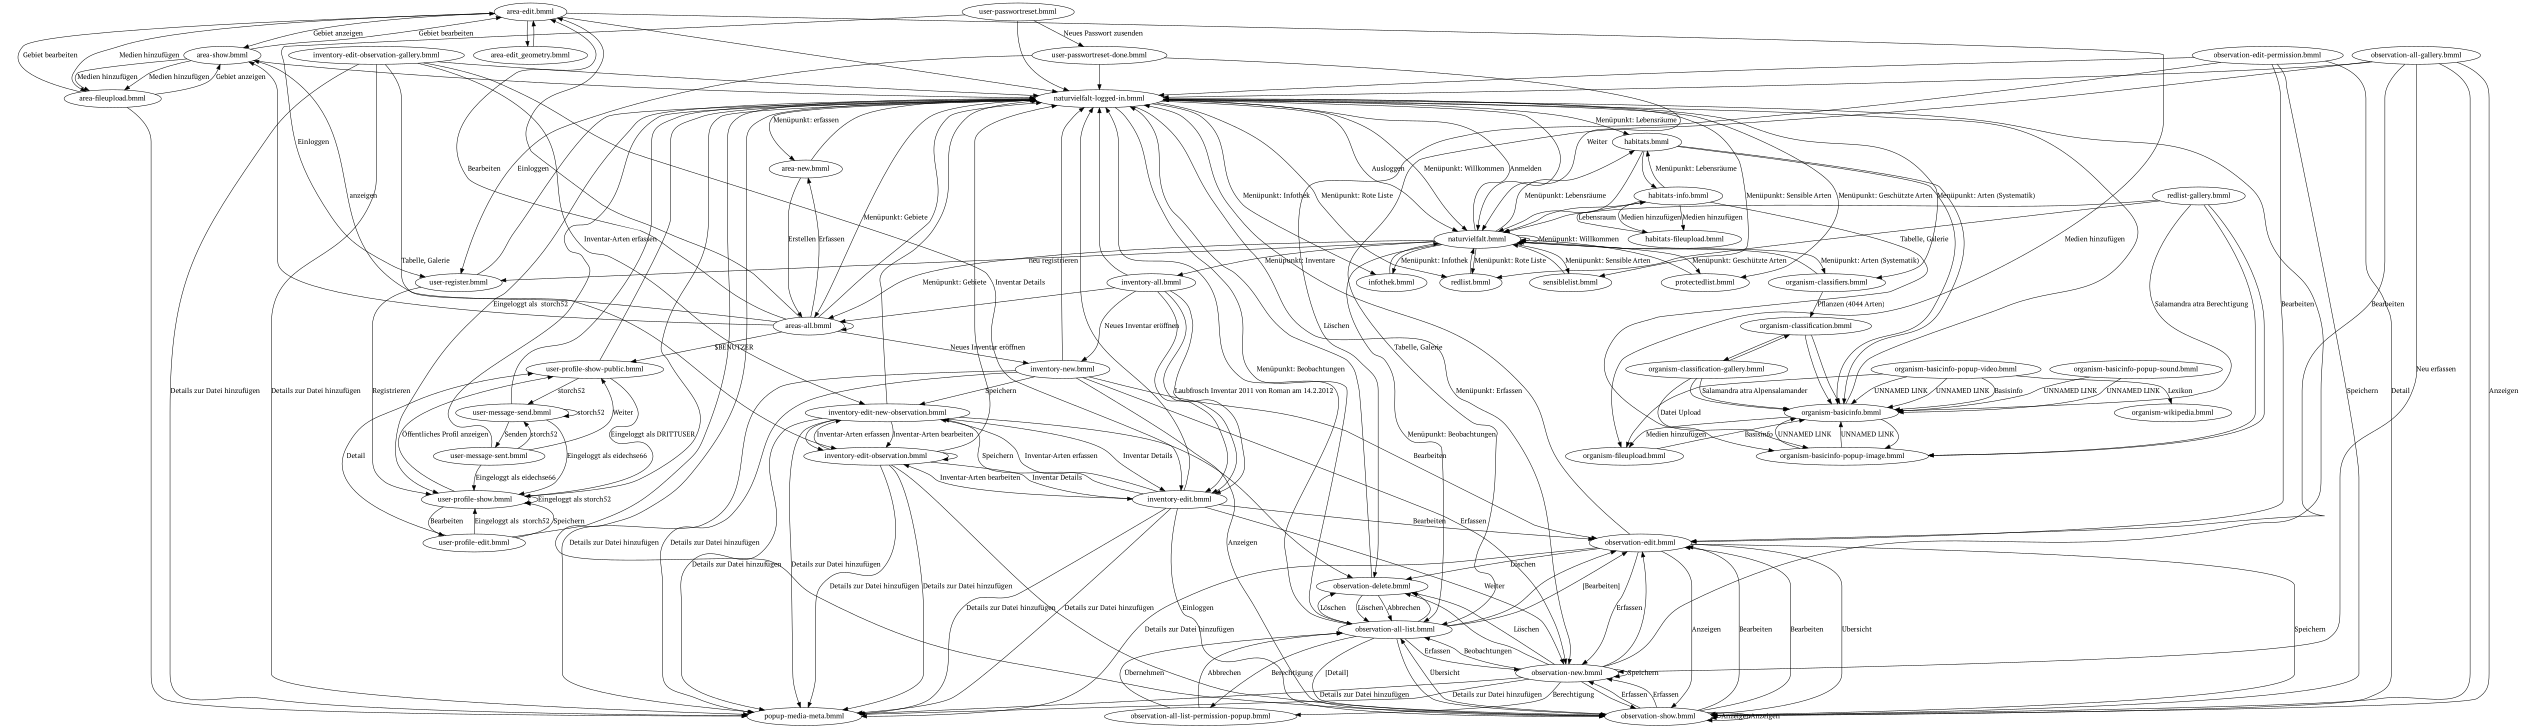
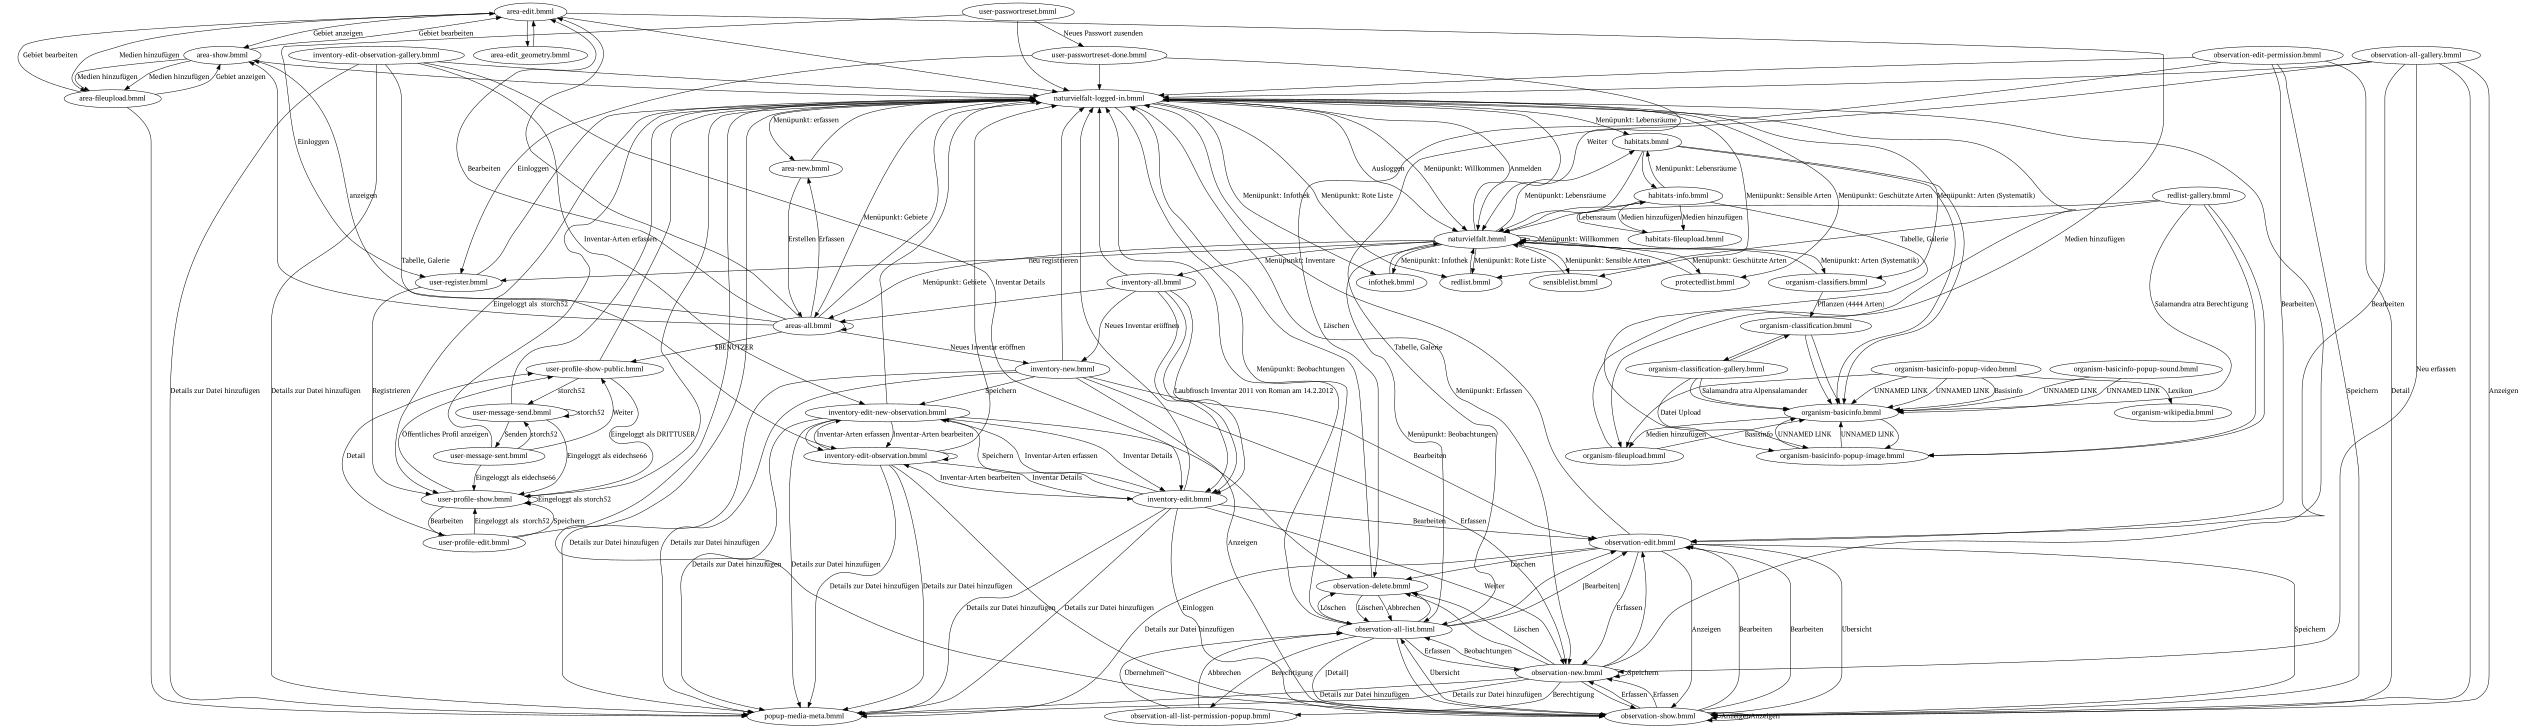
edge "organism-basicinfo.bmml" -> "naturvielfalt-logged-in.bmml": now "organism-fileupload.bmml" -> "naturvielfalt-logged-in.bmml"
edge "organism-classifiers.bmml" -> "organism-classification.bmml": label "Pflanzen (4044 Arten)" -> "Pflanzen (4444 Arten)"
